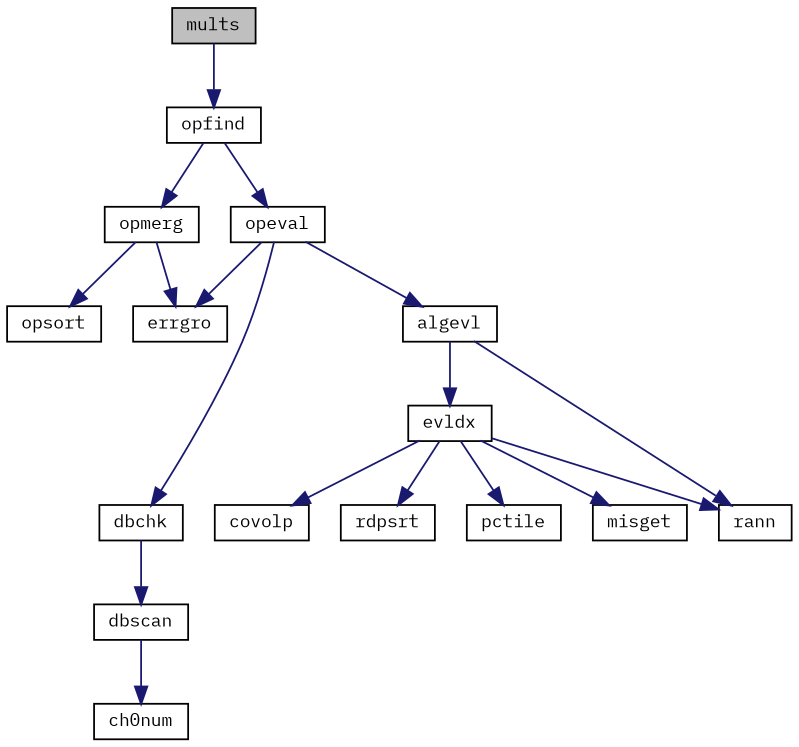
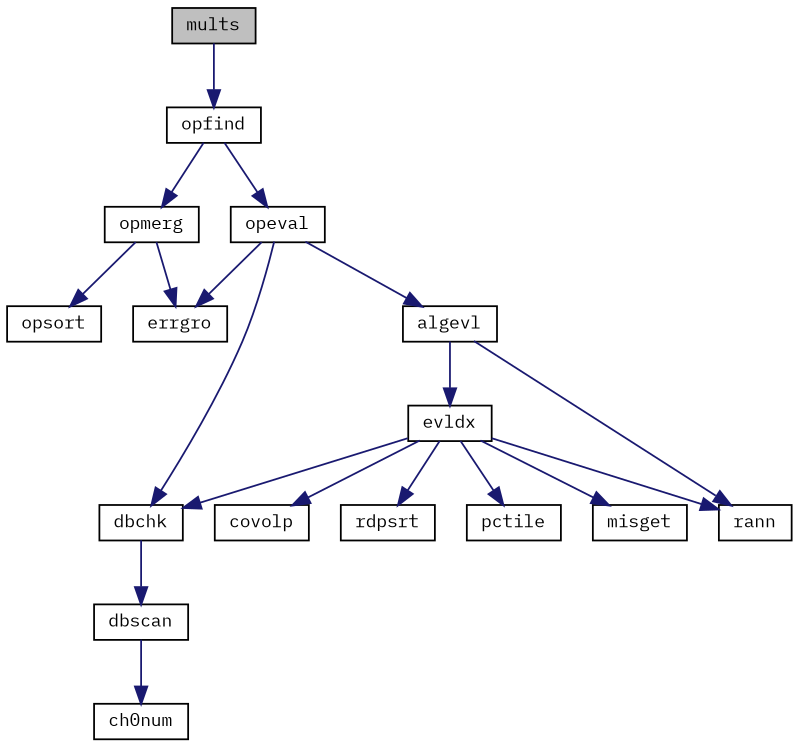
edge "evldx" -> "dbchk": added
